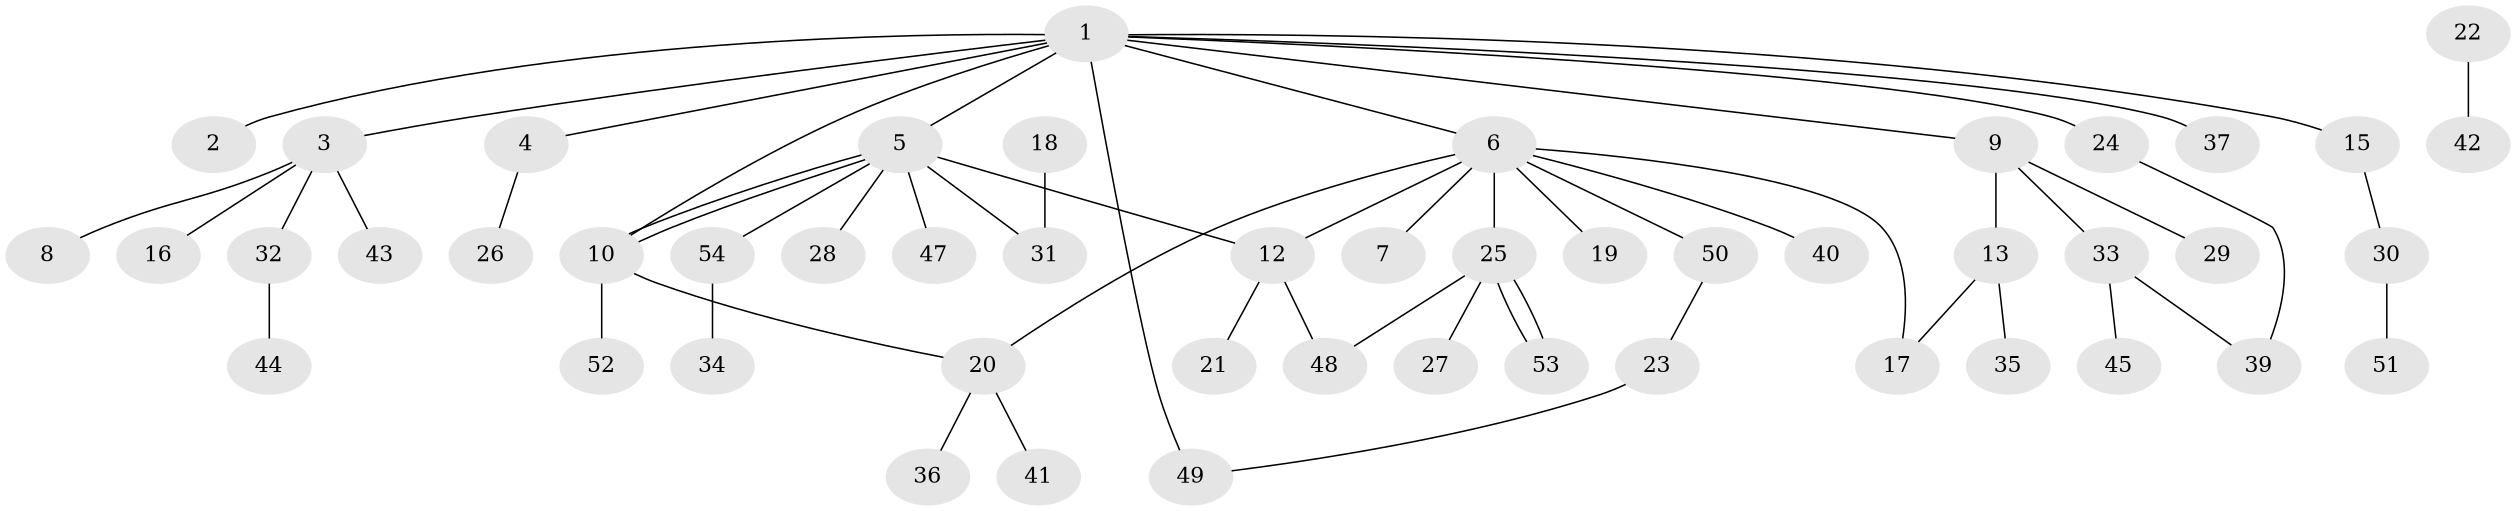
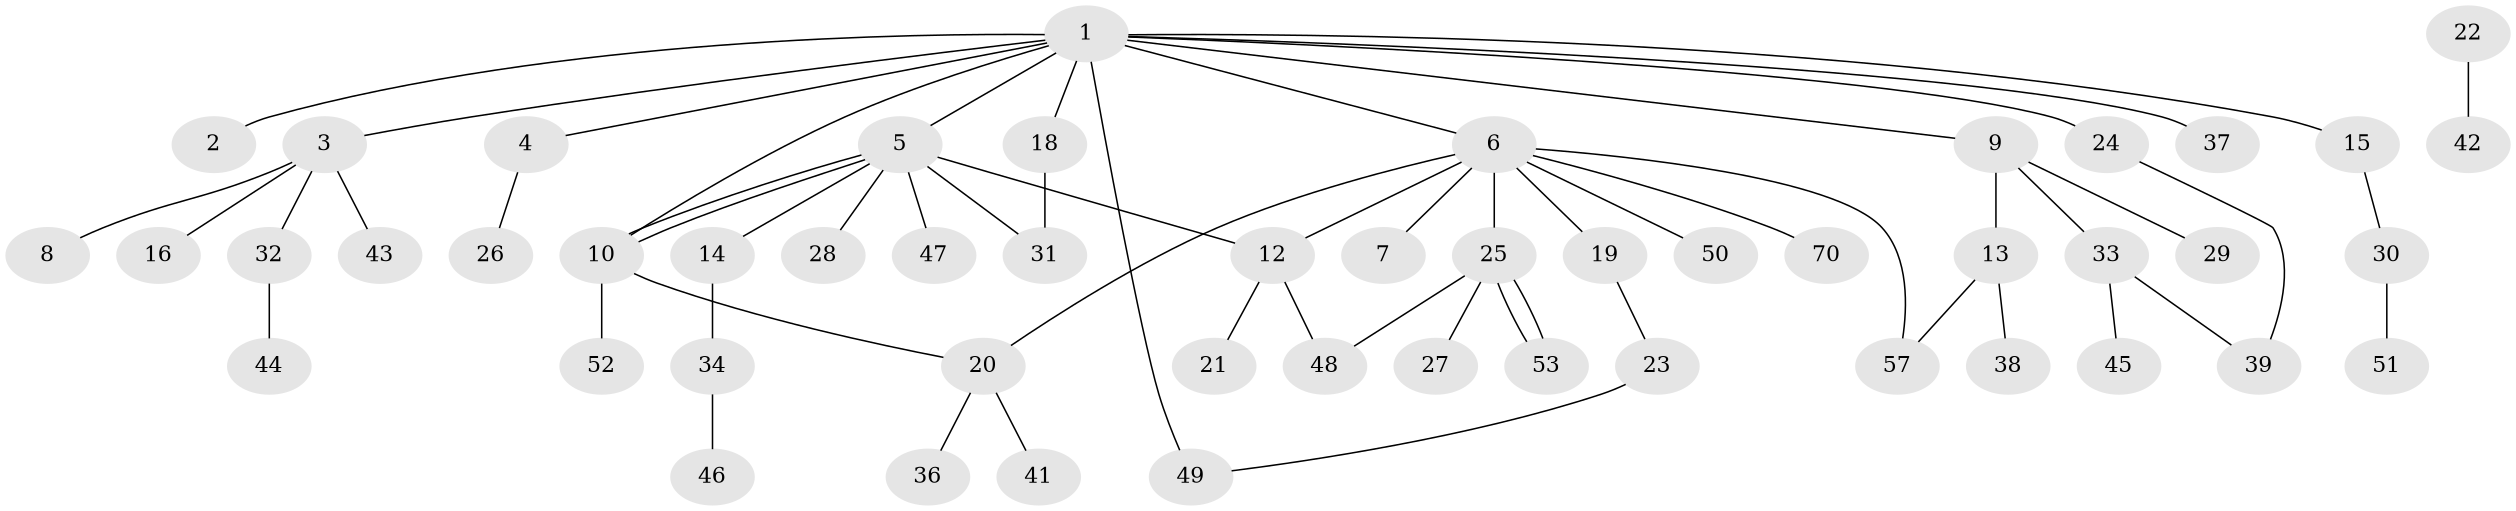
edge "1" -- "18": added
node "54": label "54" -> "14"
node "40": label "40" -> "70"
edge "50" -- "23": now "19" -- "23"
node "17": label "17" -> "57"
node "35": label "35" -> "38"
node "46": added
